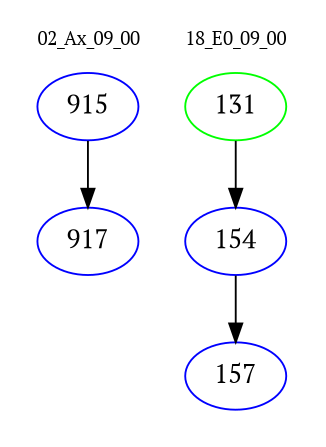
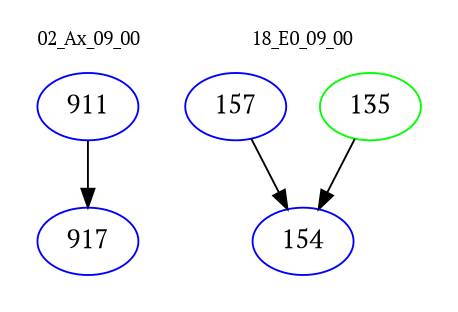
node "915": label "915" -> "911"
node "131": label "131" -> "135"
edge "154" -> "157": reversed
